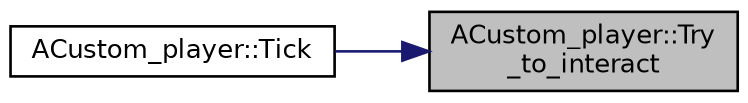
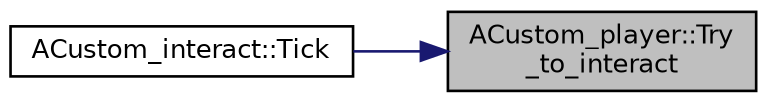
node "ACustom_player::Tick": label "ACustom_player::Tick" -> "ACustom_interact::Tick"
